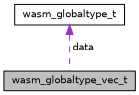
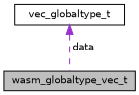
node "wasm_globaltype_t": label "wasm_globaltype_t" -> "vec_globaltype_t"
